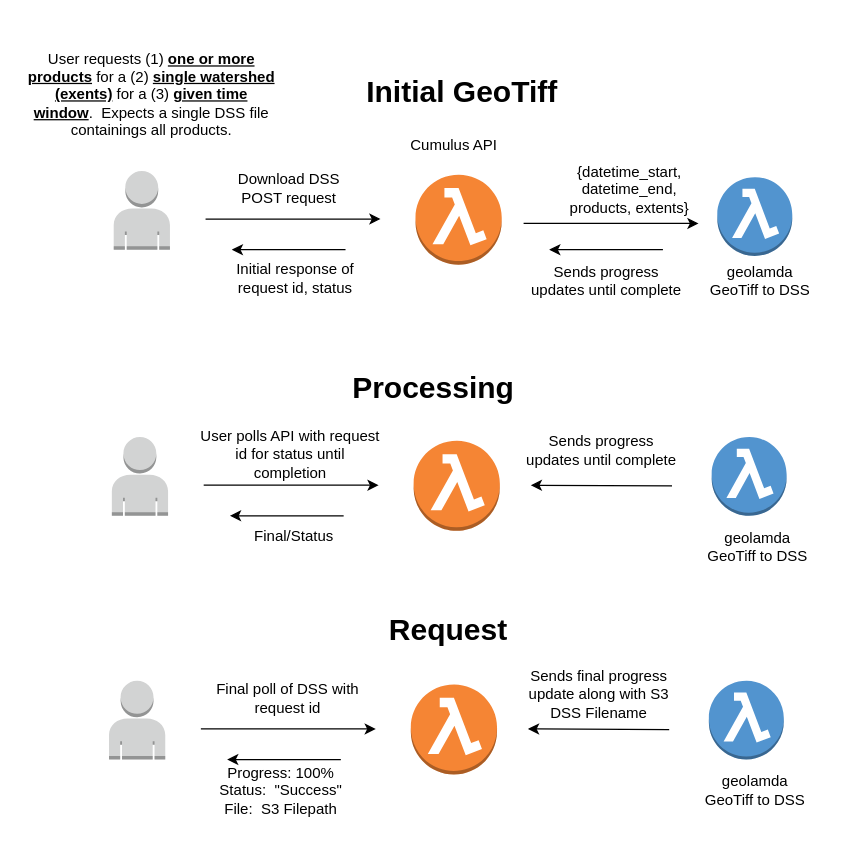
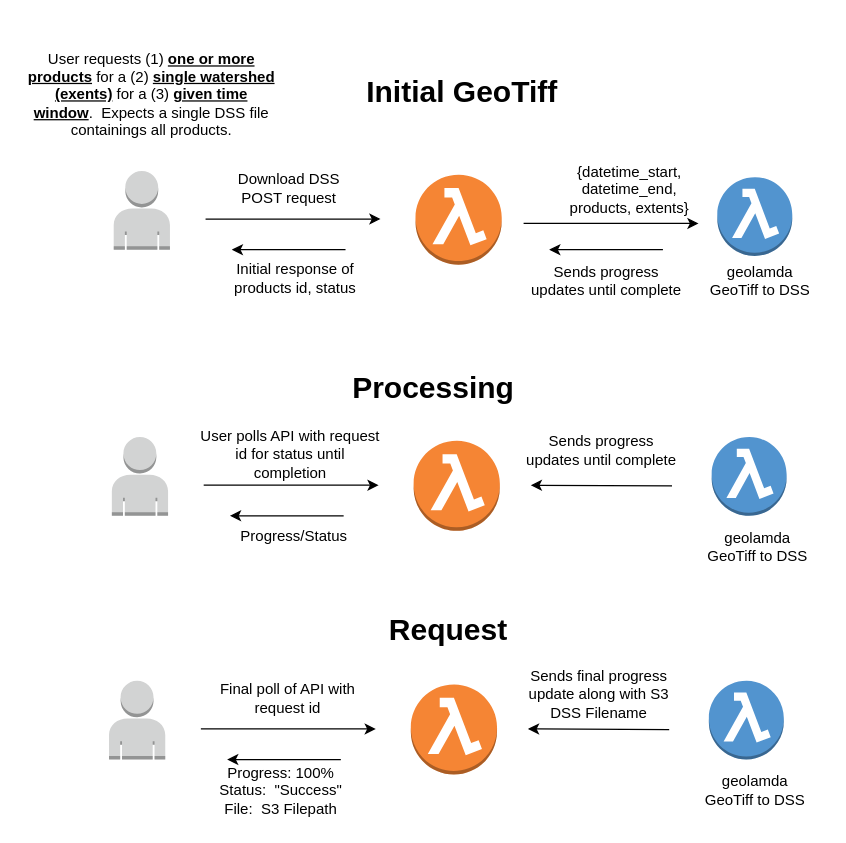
node "Cumulus API": removed
node "Initial response of request id, status": label "Initial response of request id, status" -> "Initial response of products id, status"
node "Final/Status": label "Final/Status" -> "Progress/Status"
node "Final poll of DSS with request id": label "Final poll of DSS with request id" -> "Final poll of API with request id"
